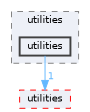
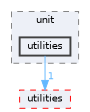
cluster "utilities": label "utilities" -> "unit"
